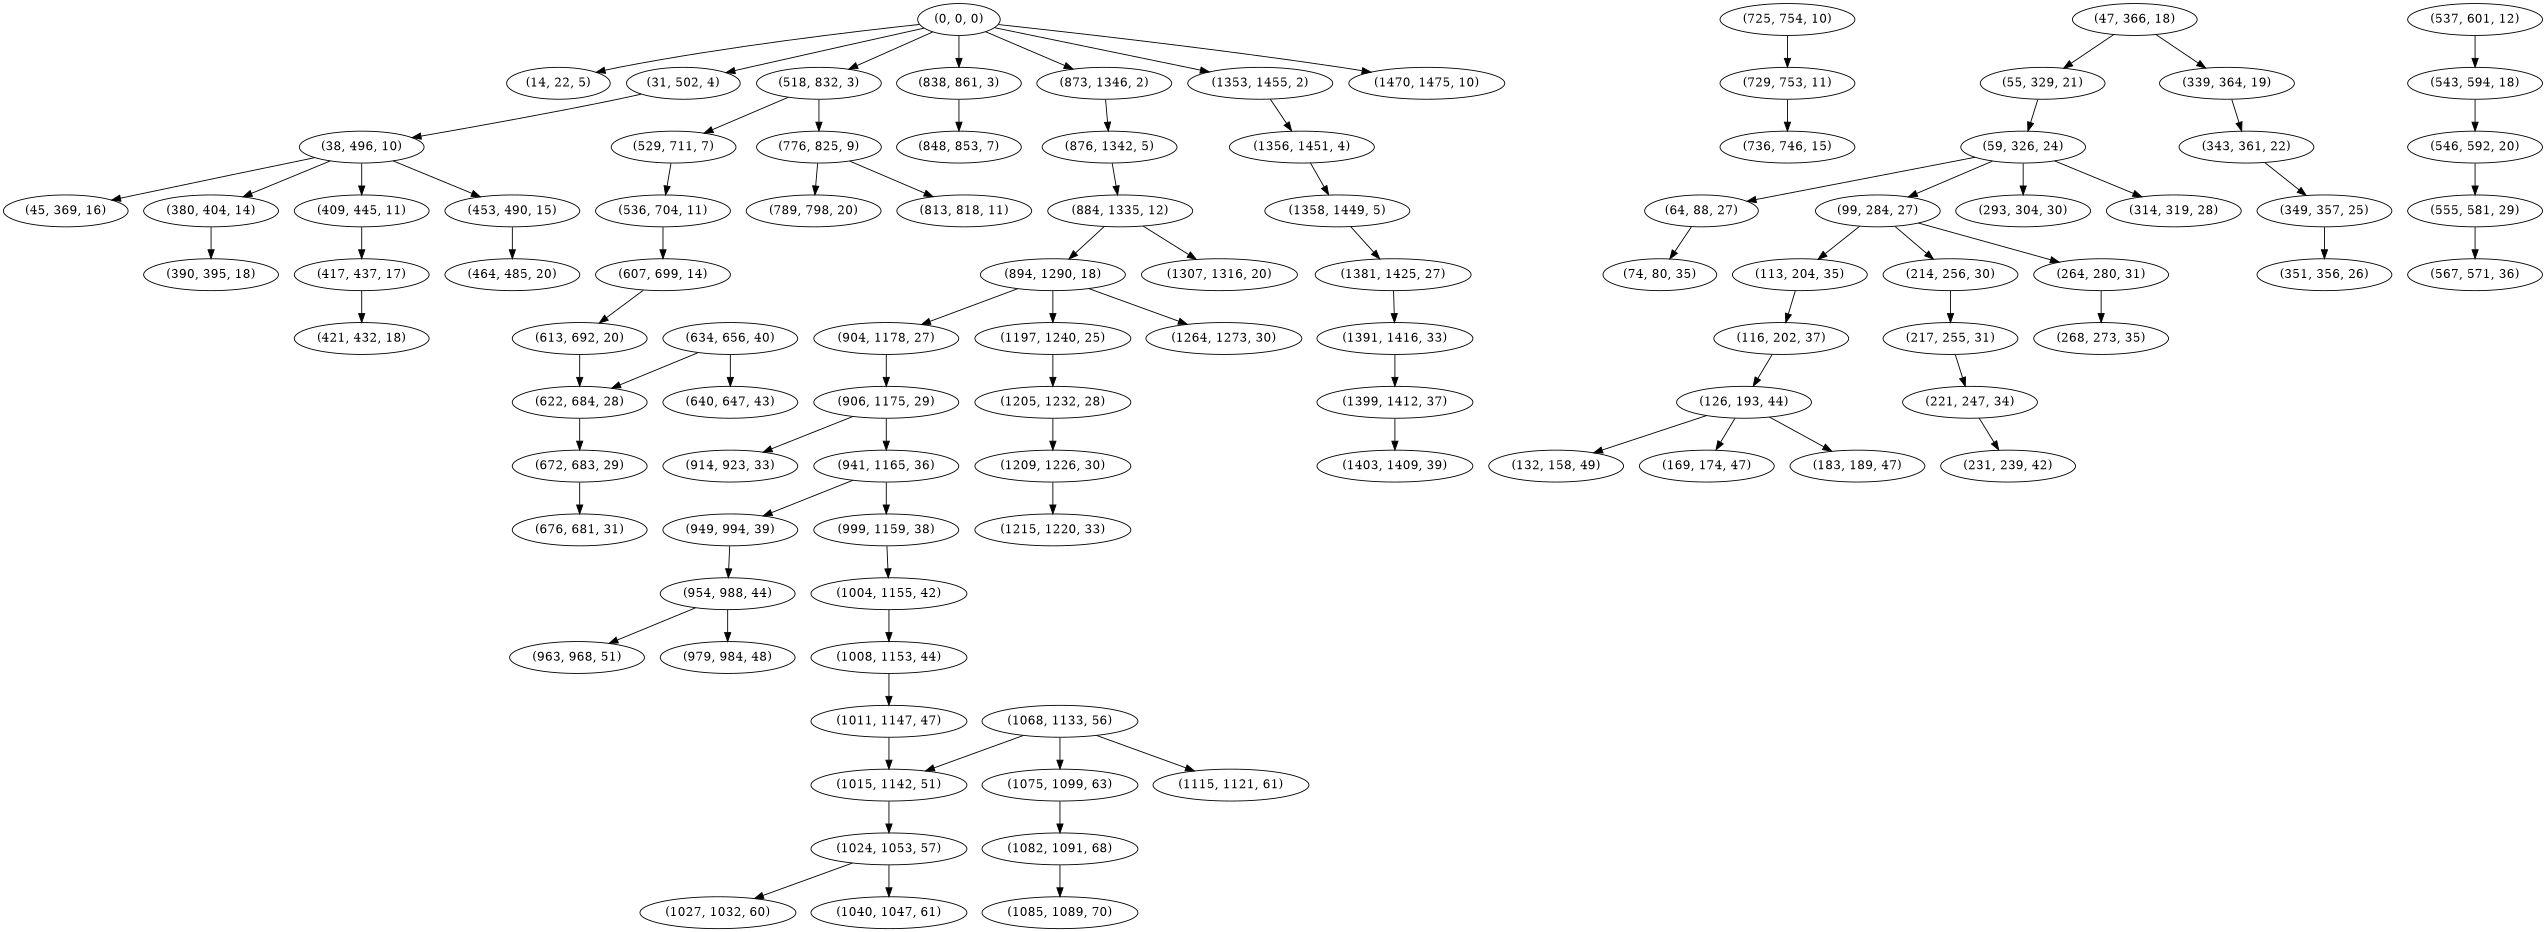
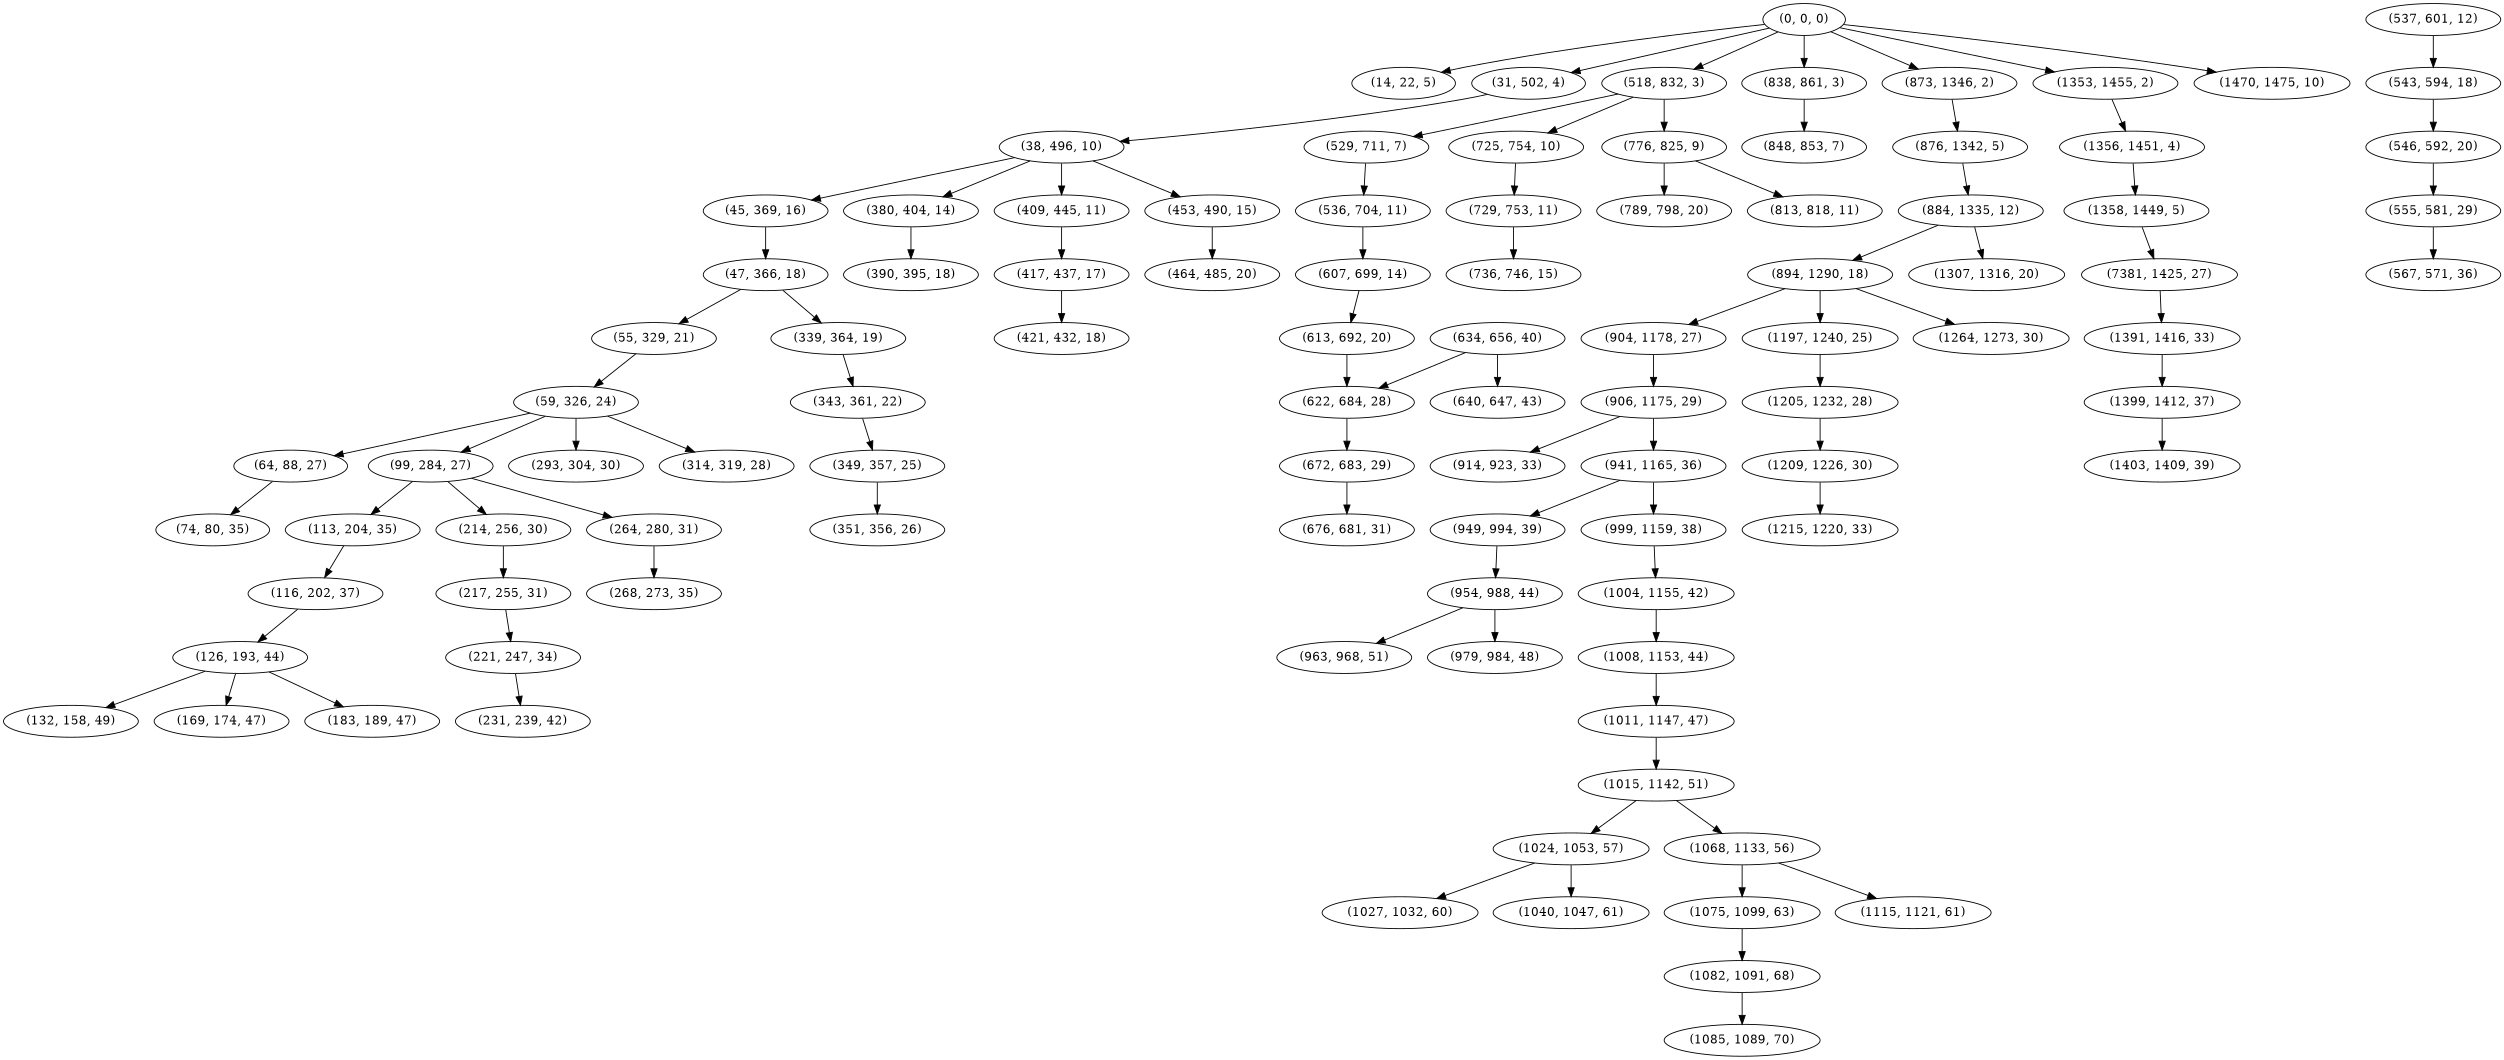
edge "(518, 832, 3)" -> "(725, 754, 10)": added
edge "(45, 369, 16)" -> "(47, 366, 18)": added
node "(1381, 1425, 27)": label "(1381, 1425, 27)" -> "(7381, 1425, 27)"
edge "(1068, 1133, 56)" -> "(1015, 1142, 51)": reversed
